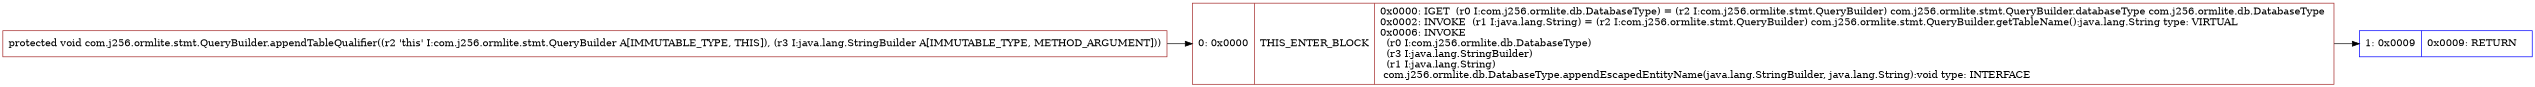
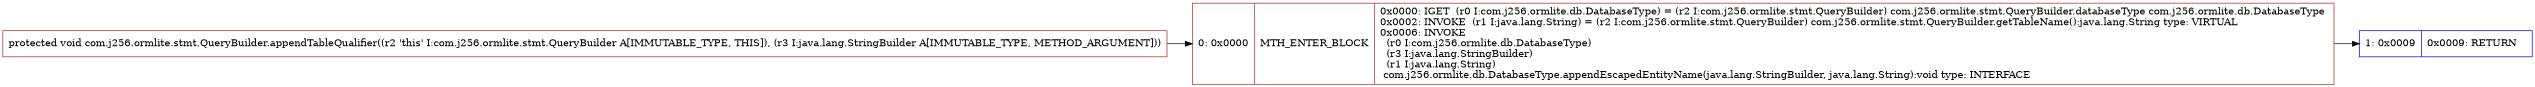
node "0: 0x0000": text "THIS_ENTER_BLOCK" -> "MTH_ENTER_BLOCK"
